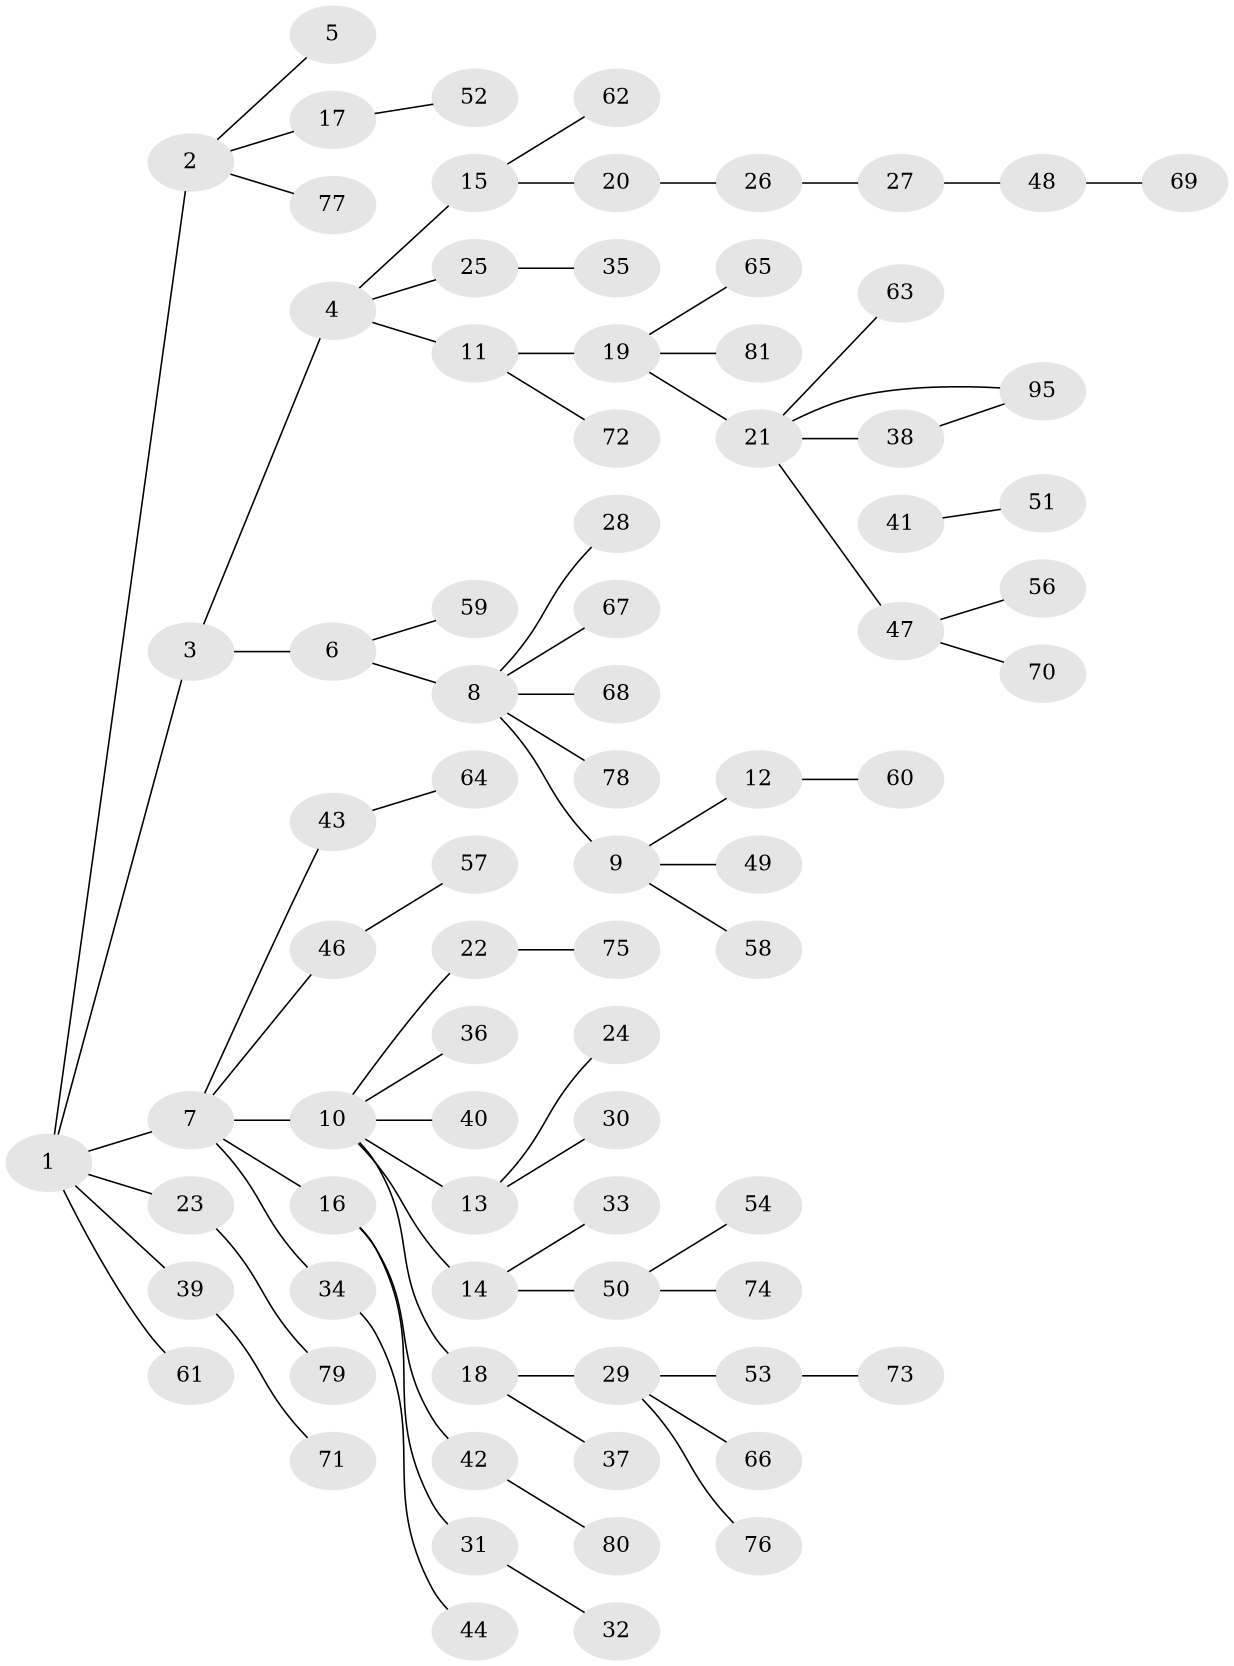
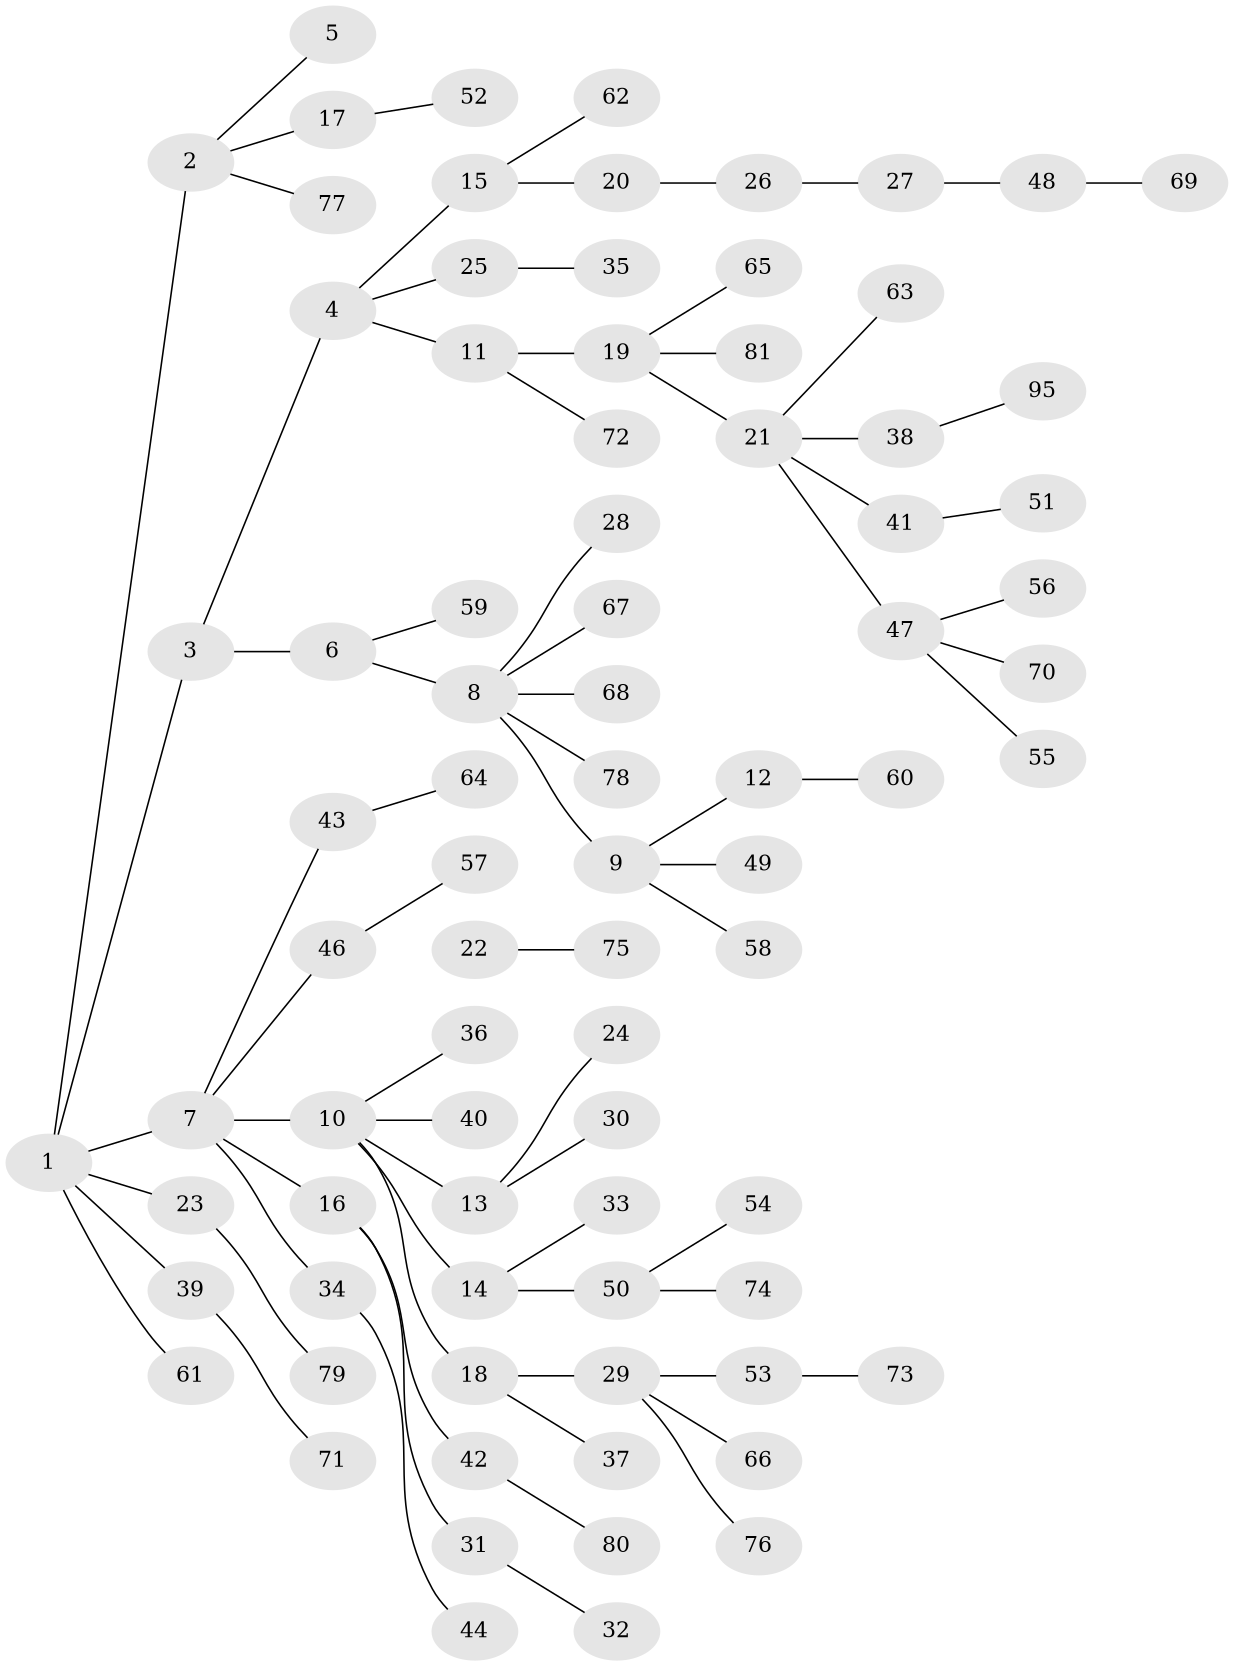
edge "95" -- "21": now "41" -- "21"
node "55": added
edge "22" -- "10": removed
